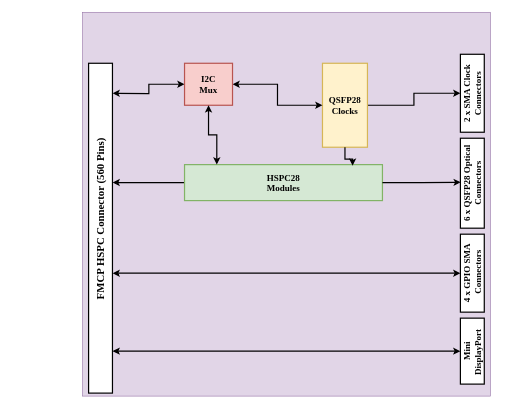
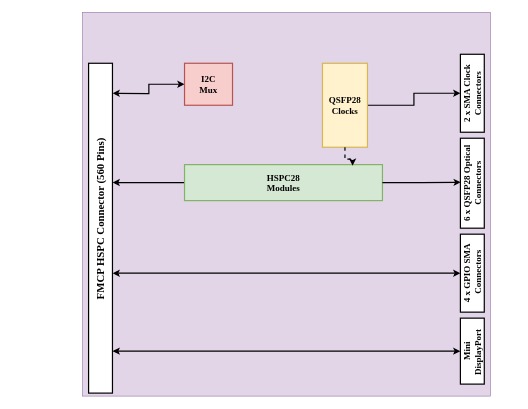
edge "I2C Mux" -- "QSFP28 Clocks": removed
edge "I2C Mux" -- "HSPC28 Modules": removed
edge "QSFP28 Clocks" -> "HSPC28 Modules": style solid -> dashed
